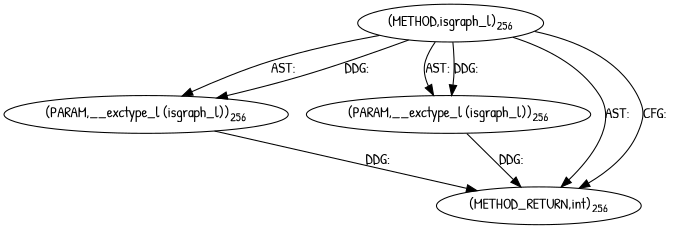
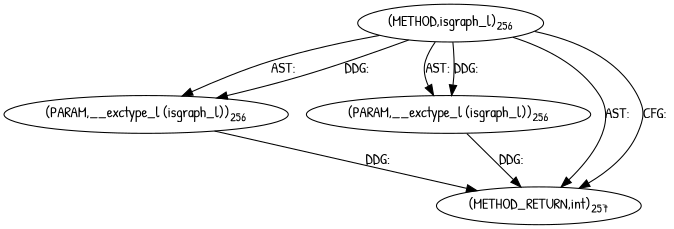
node "(METHOD_RETURN,int)": text "256" -> "257"
